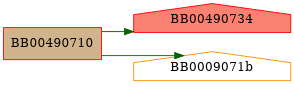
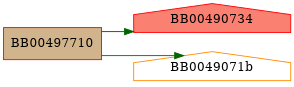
node "BB00490710": label "BB00490710" -> "BB00497710"
node "BB0009071b": label "BB0009071b" -> "BB0049071b"
